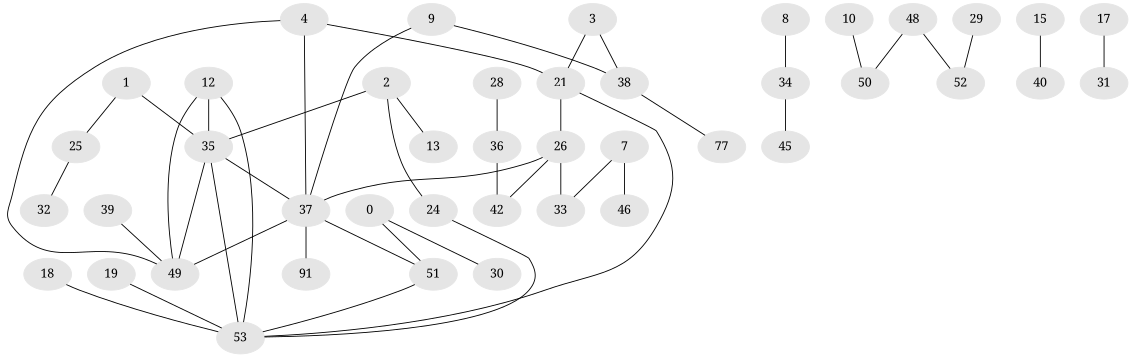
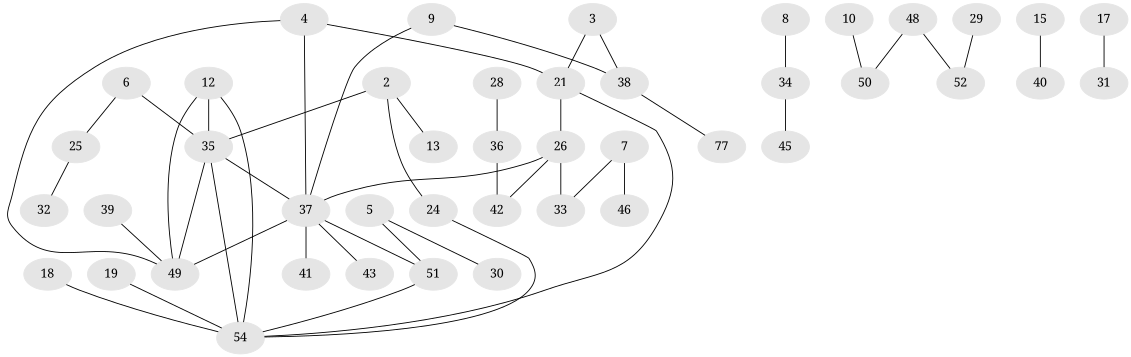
node "1": label "1" -> "6"
node "0": label "0" -> "5"
node "91": label "91" -> "41"
node "43": added
node "53": label "53" -> "54"
